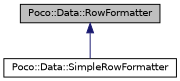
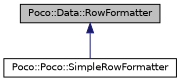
node "Poco::Data::SimpleRowFormatter": label "Poco::Data::SimpleRowFormatter" -> "Poco::Poco::SimpleRowFormatter"
